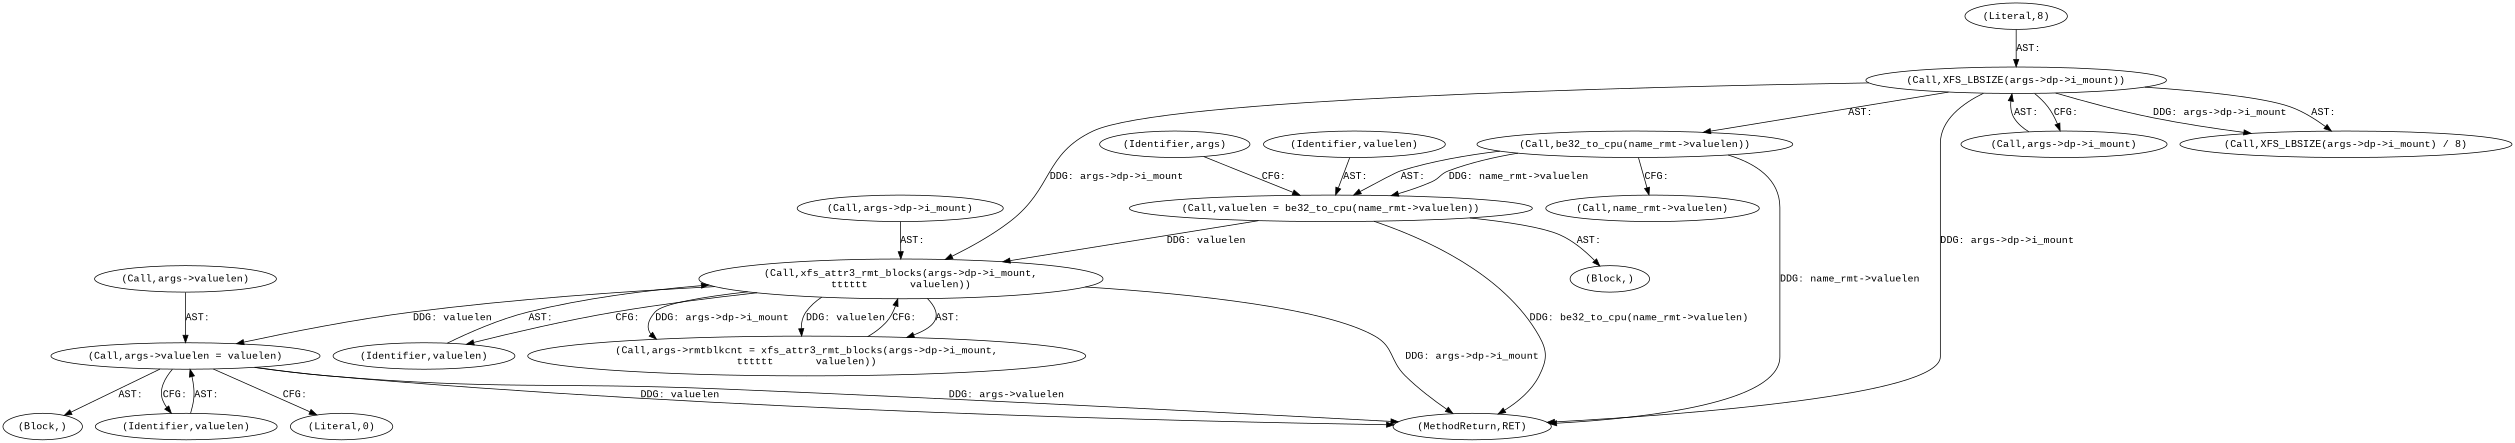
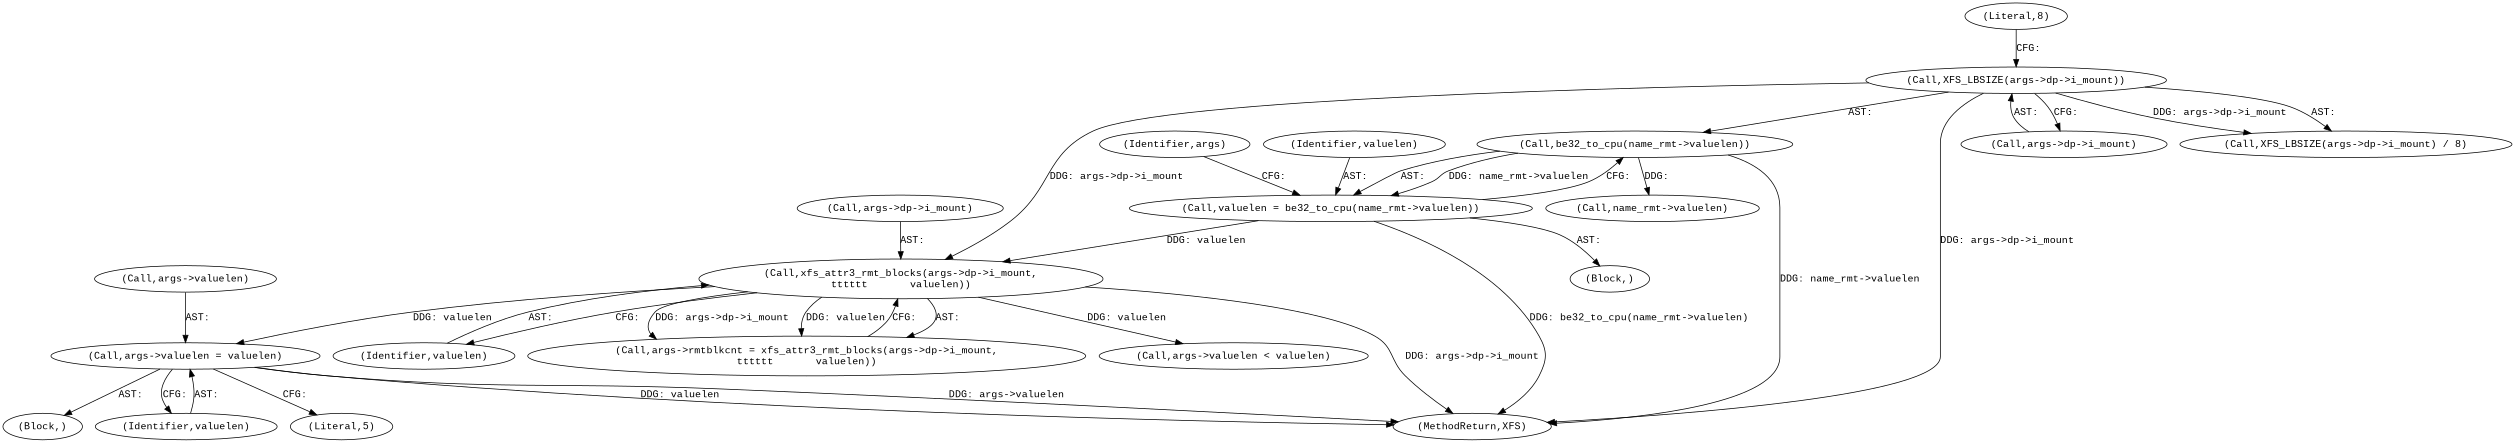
edge "(Literal,8)" -> "(Call,XFS_LBSIZE(args->dp->i_mount))": label "AST: " -> "CFG: "
edge "(Call,be32_to_cpu(name_rmt->valuelen))" -> "(Call,name_rmt->valuelen)": label "CFG: " -> "DDG: "
edge "(Call,valuelen = be32_to_cpu(name_rmt->valuelen))" -> "(Call,be32_to_cpu(name_rmt->valuelen))": added, label "CFG:"
node "(Call,args->valuelen < valuelen)": added
node "(Literal,0)": label "(Literal,0)" -> "(Literal,5)"
node "(MethodReturn,RET)": label "(MethodReturn,RET)" -> "(MethodReturn,XFS)"
